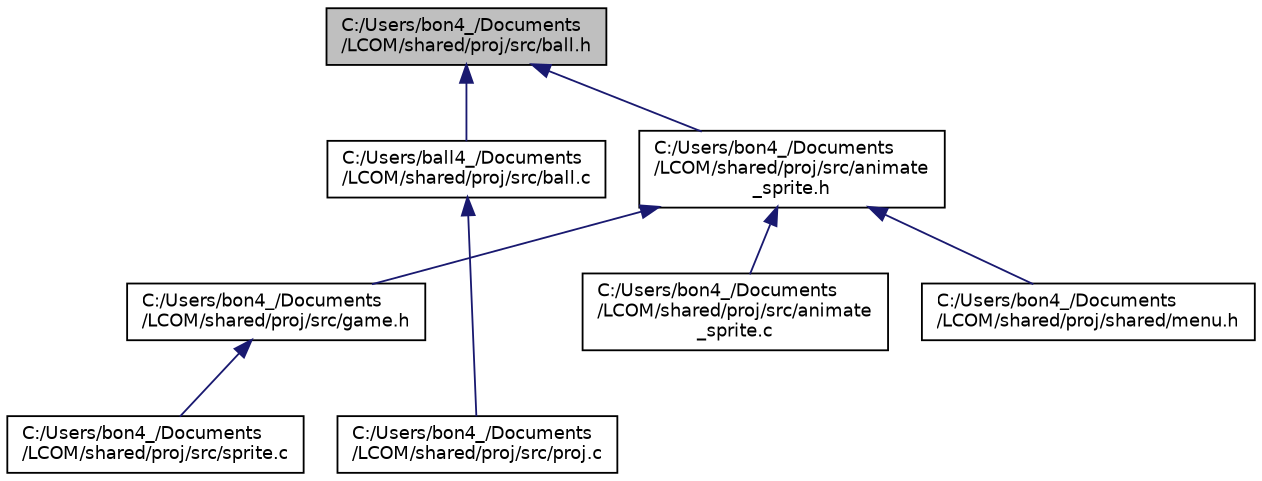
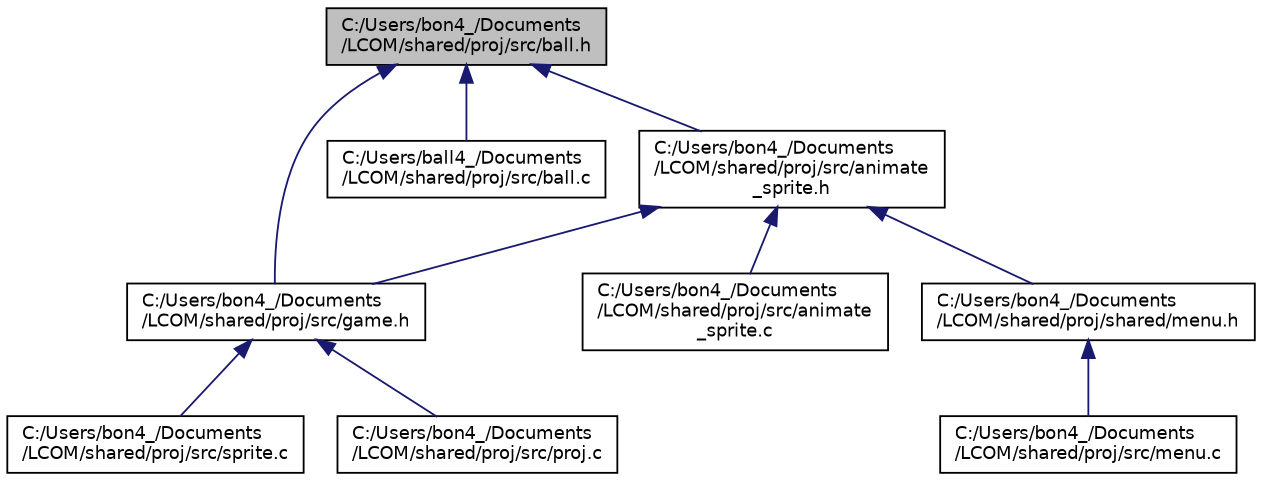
edge "C:/Users/bon4_/Documents /LCOM/shared/proj/src/game.h" -> "C:/Users/bon4_/Documents /LCOM/shared/proj/src/ball.h": added
edge "C:/Users/bon4_/Documents /LCOM/shared/proj/src/proj.c" -> "C:/Users/ball4_/Documents /LCOM/shared/proj/src/ball.c": now "C:/Users/bon4_/Documents /LCOM/shared/proj/src/proj.c" -> "C:/Users/bon4_/Documents /LCOM/shared/proj/src/game.h"
node "C:/Users/bon4_/Documents /LCOM/shared/proj/src/menu.c": added
